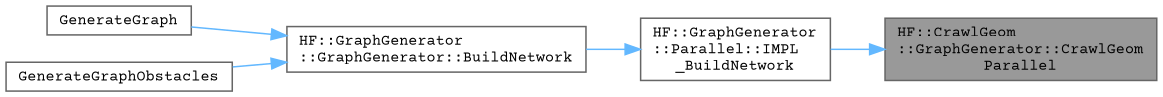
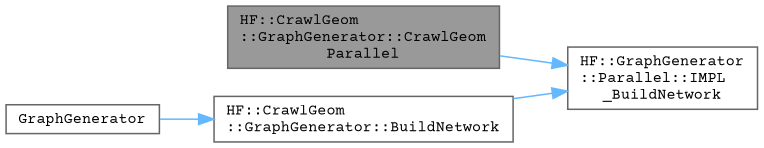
node "GenerateGraph": removed
node "HF::GraphGenerator ::GraphGenerator::BuildNetwork": label "HF::GraphGenerator ::GraphGenerator::BuildNetwork" -> "HF::CrawlGeom ::GraphGenerator::BuildNetwork"
edge "HF::GraphGenerator ::Parallel::IMPL _BuildNetwork" -> "HF::CrawlGeom ::GraphGenerator::CrawlGeom Parallel": reversed
node "GenerateGraphObstacles": label "GenerateGraphObstacles" -> "GraphGenerator"
